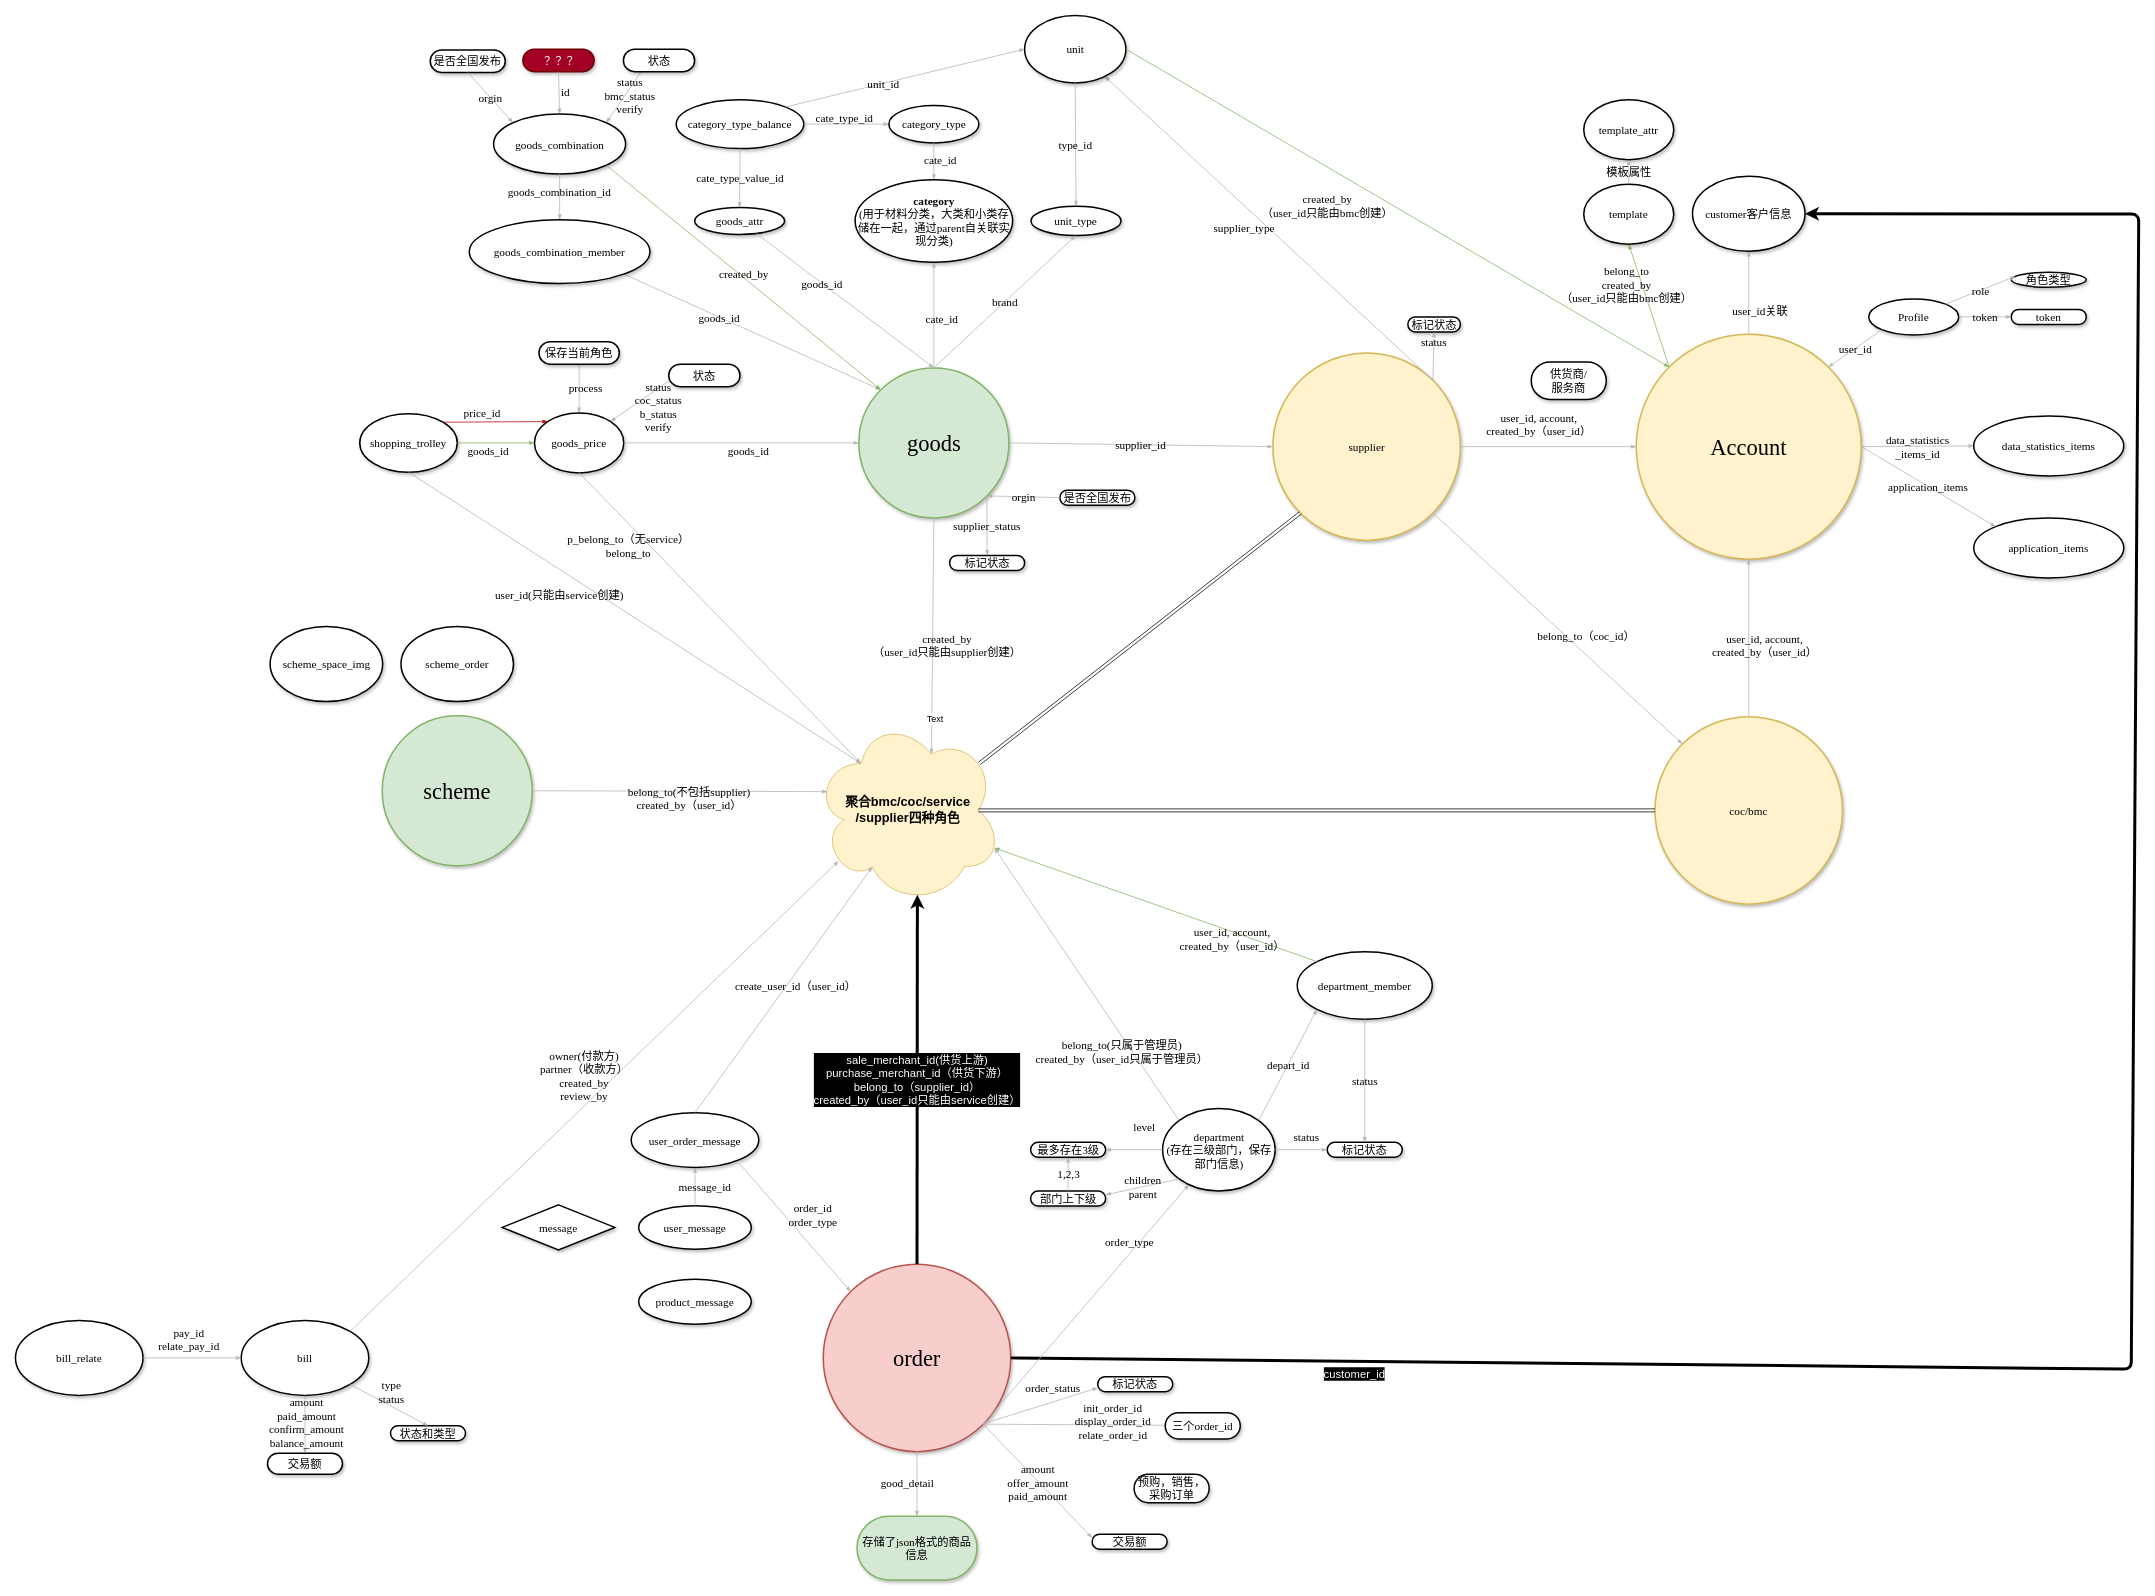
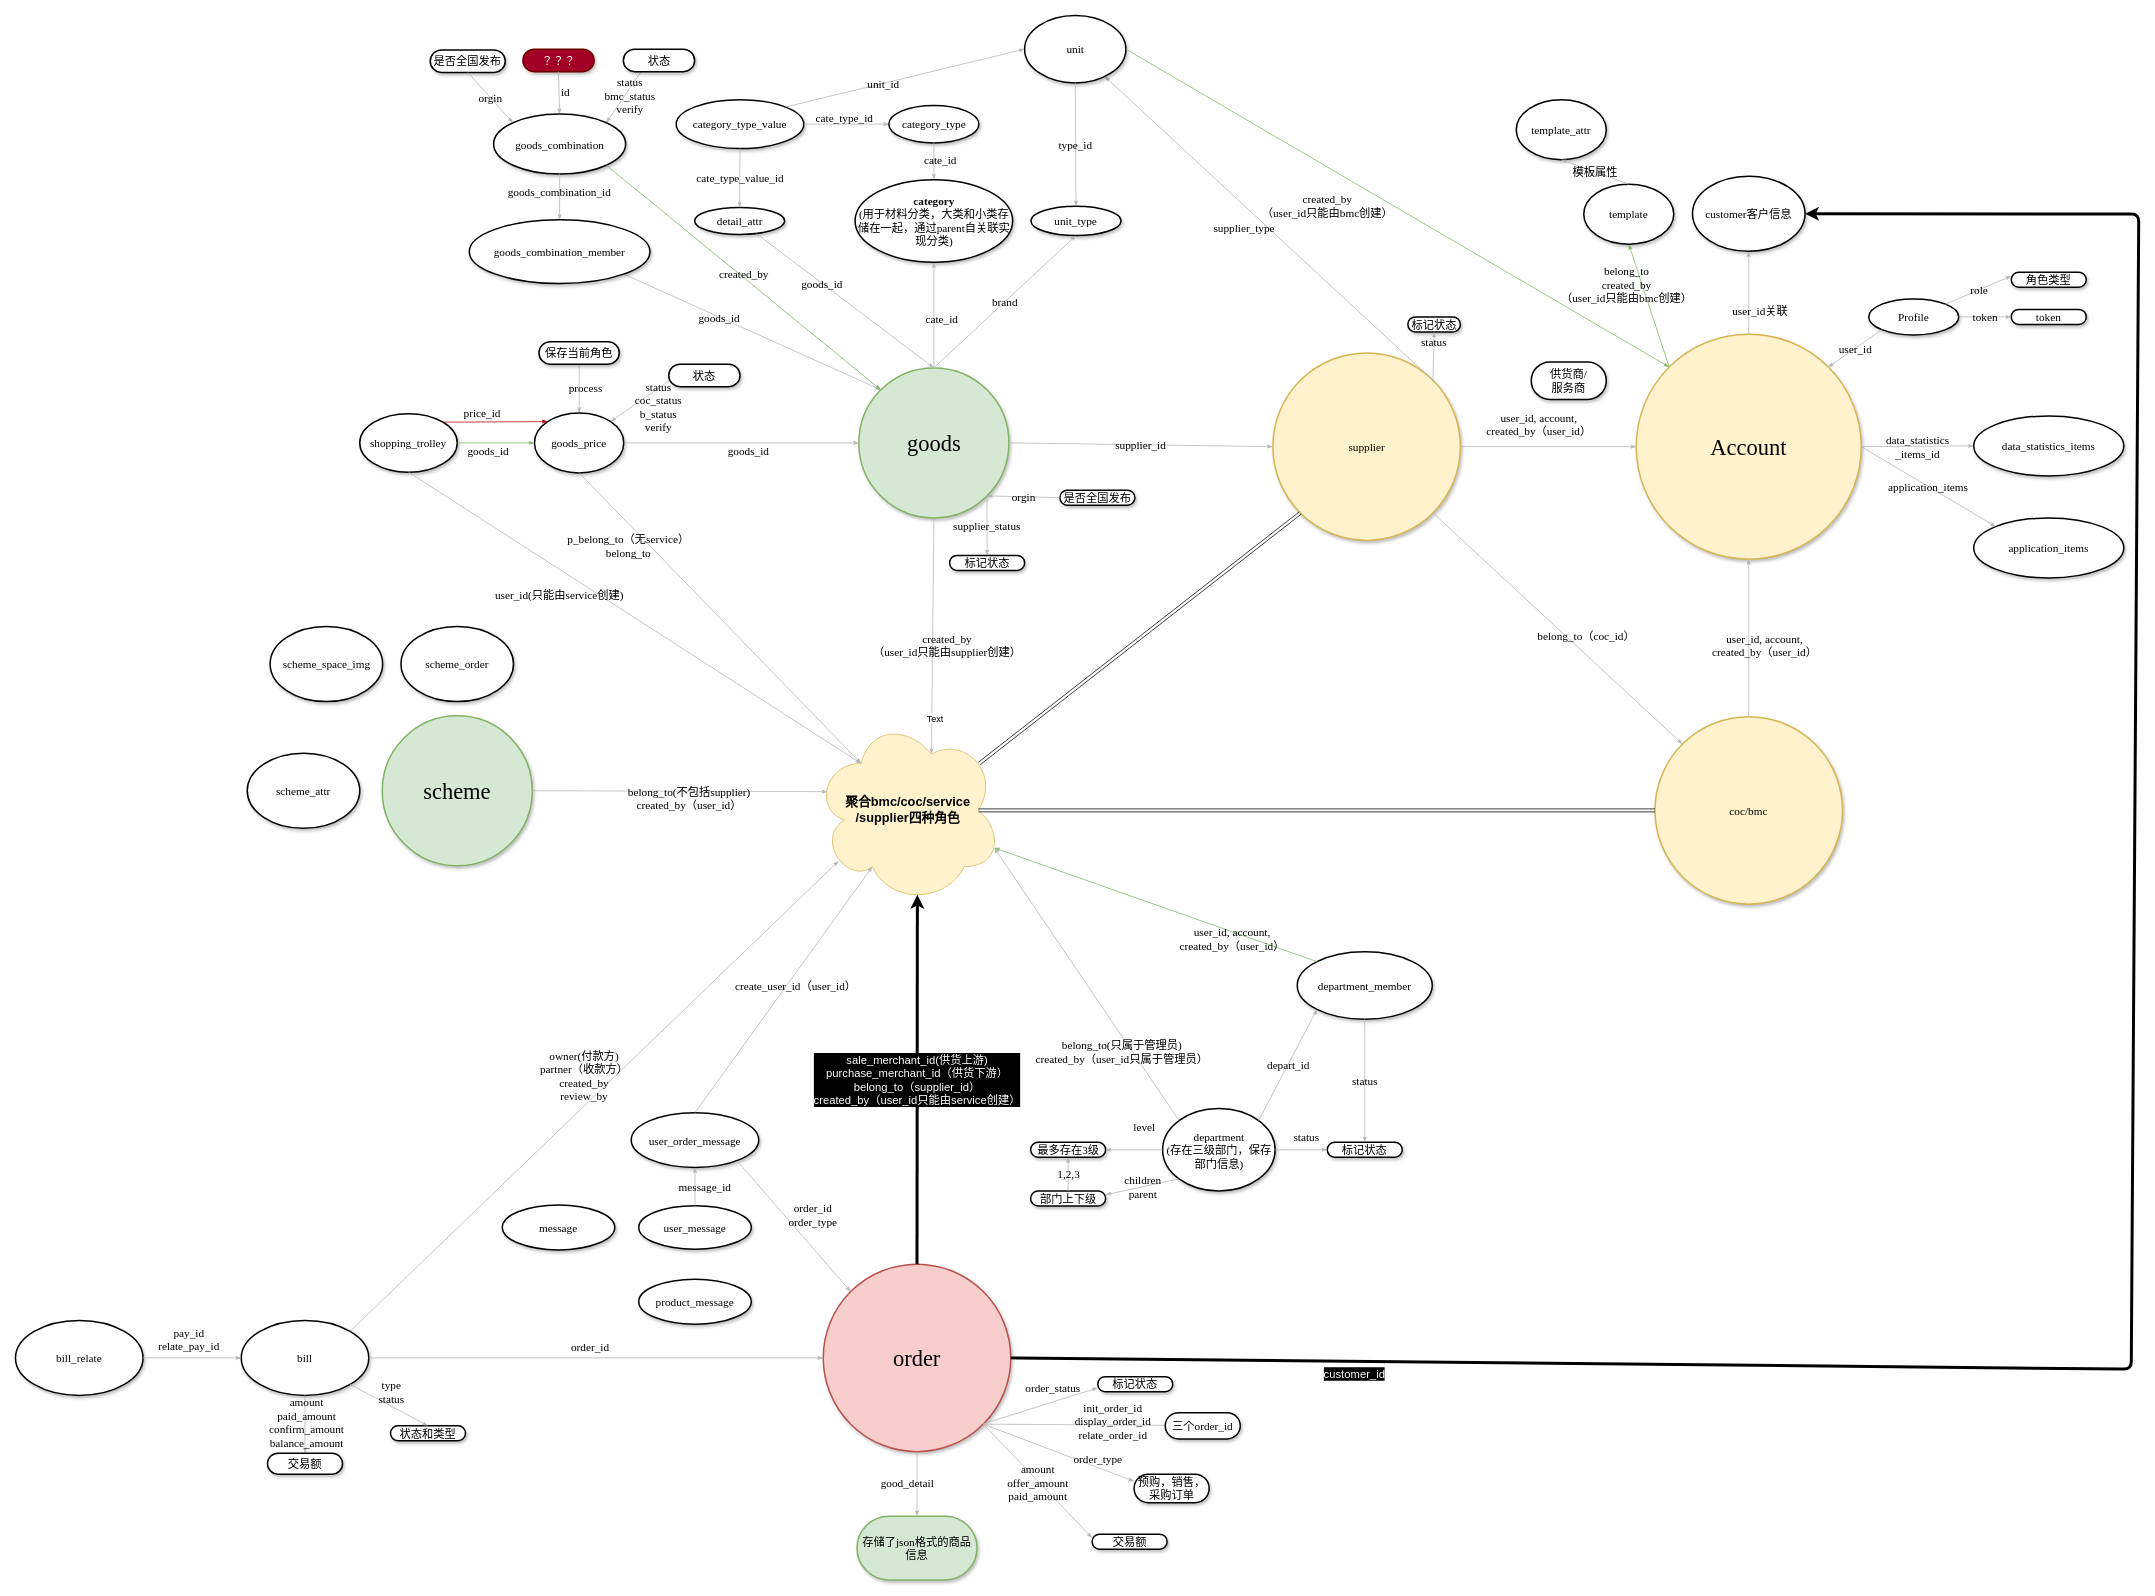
node "category_type_balance": label "category_type_balance" -> "category_type_value"
node "template_attr": moved (1629, 130) -> (1561, 130)
node "goods_attr": label "goods_attr" -> "detail_attr"
node "角色类型": shape ellipse -> rounded rectangle
node "scheme_attr": added
node "message": shape diamond -> ellipse
edge "order" -> "department(存在三级部门，保存部门信息)": now "order" -> "预购，销售，采购订单"
edge "bill" -> "order": added, label "order_id"
